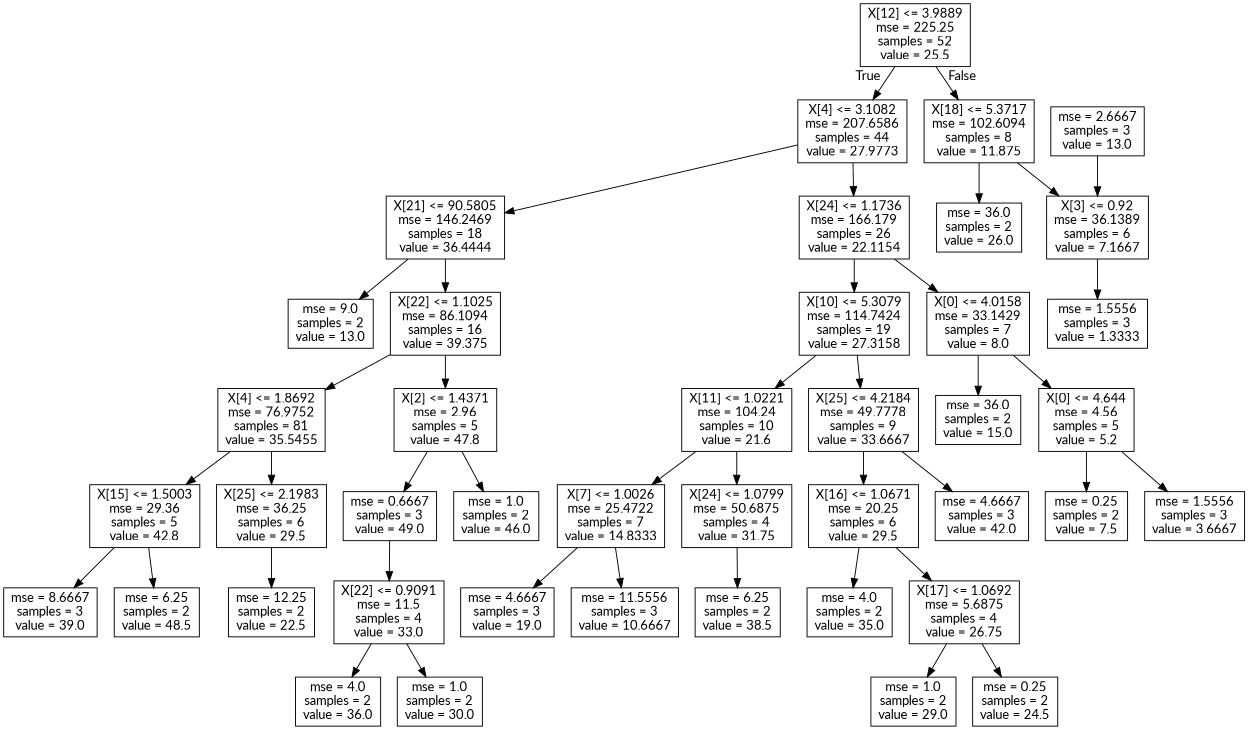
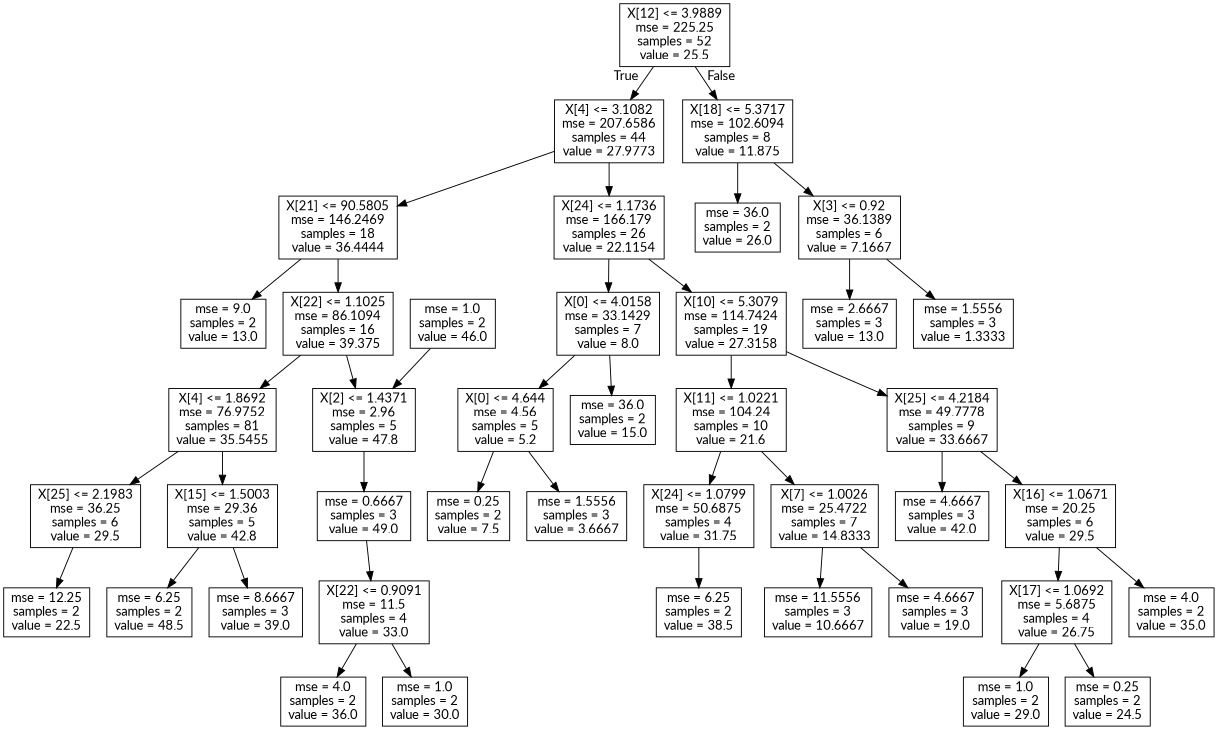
edge "mse = 2.6667 samples = 3 value = 13.0" -> "X[3] <= 0.92 mse = 36.1389 samples = 6 value = 7.1667": reversed
edge "X[2] <= 1.4371 mse = 2.96 samples = 5 value = 47.8" -> "mse = 1.0 samples = 2 value = 46.0": reversed
